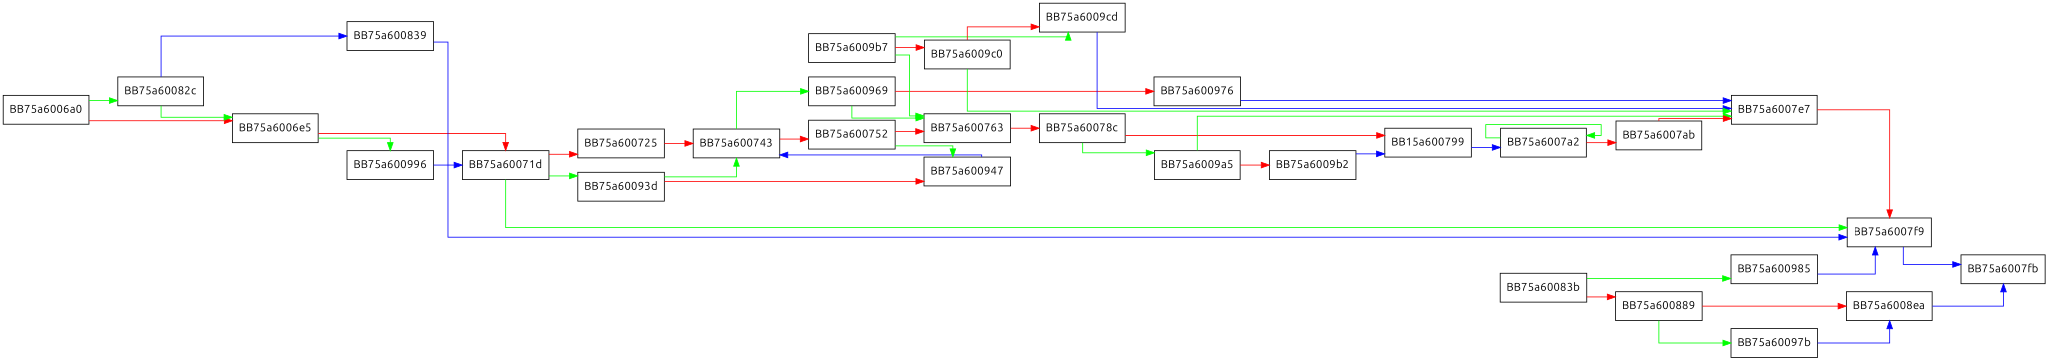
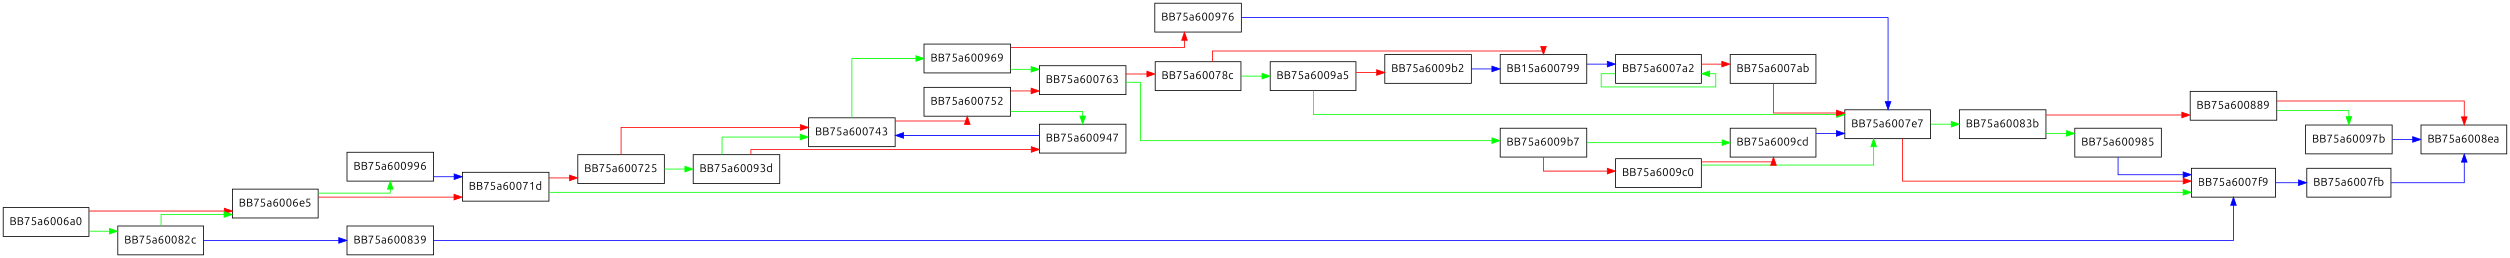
edge "BB75a6009b7" -> "BB75a600763": reversed
edge "BB75a6007e7" -> "BB75a60083b": added
edge "BB75a60071d" -> "BB75a60093d": now "BB75a600725" -> "BB75a60093d"
edge "BB75a6008ea" -> "BB75a6007fb": reversed
